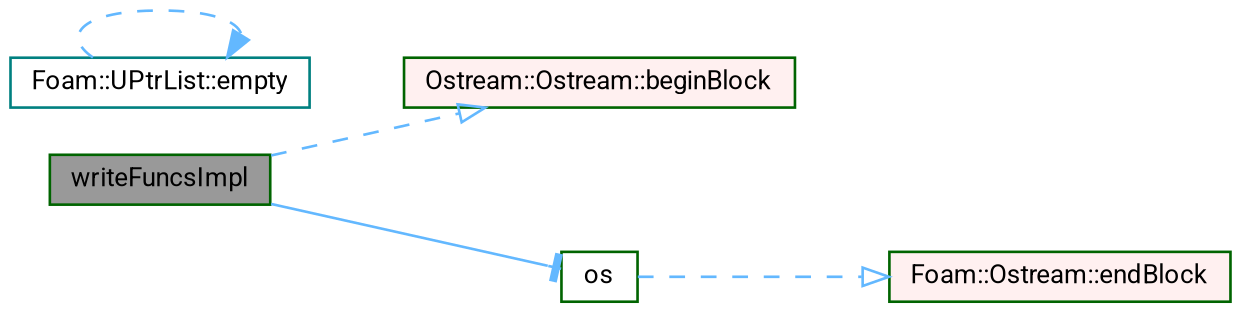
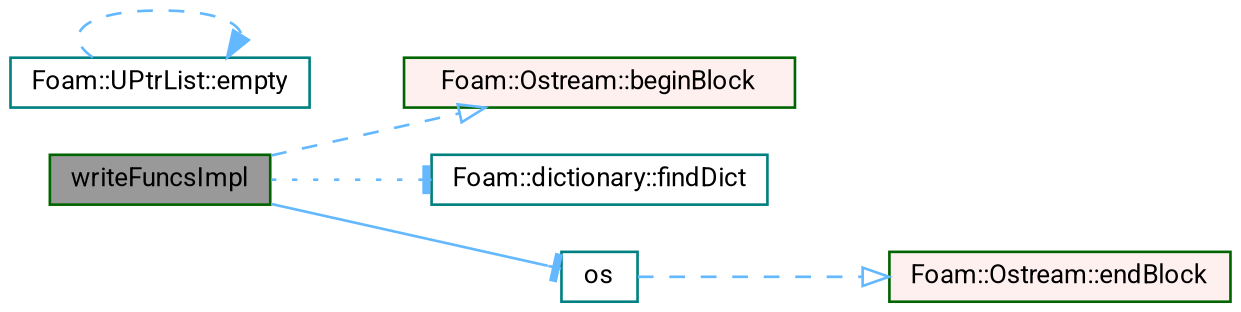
node "Ostream::Ostream::beginBlock": label "Ostream::Ostream::beginBlock" -> "Foam::Ostream::beginBlock"
node "Foam::dictionary::findDict": added
node "os": color darkgreen -> teal
